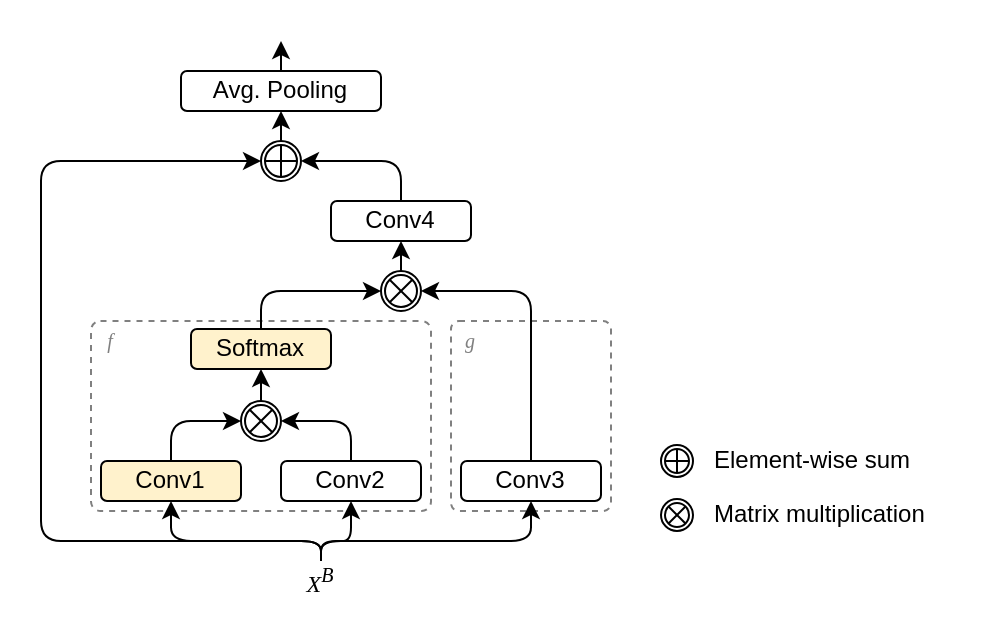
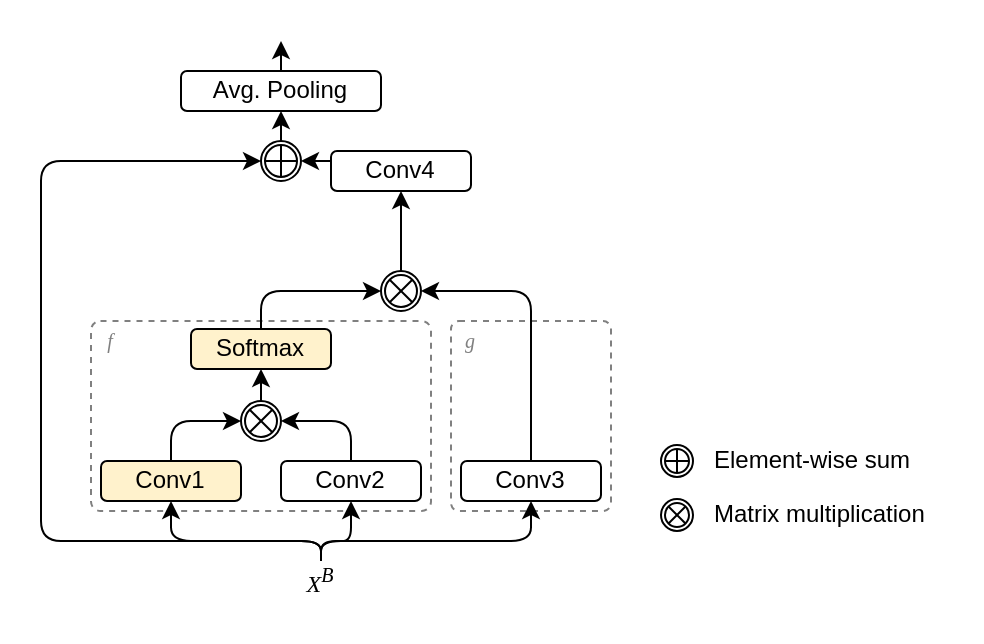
node "Conv4": moved (401, 221) -> (401, 171)
